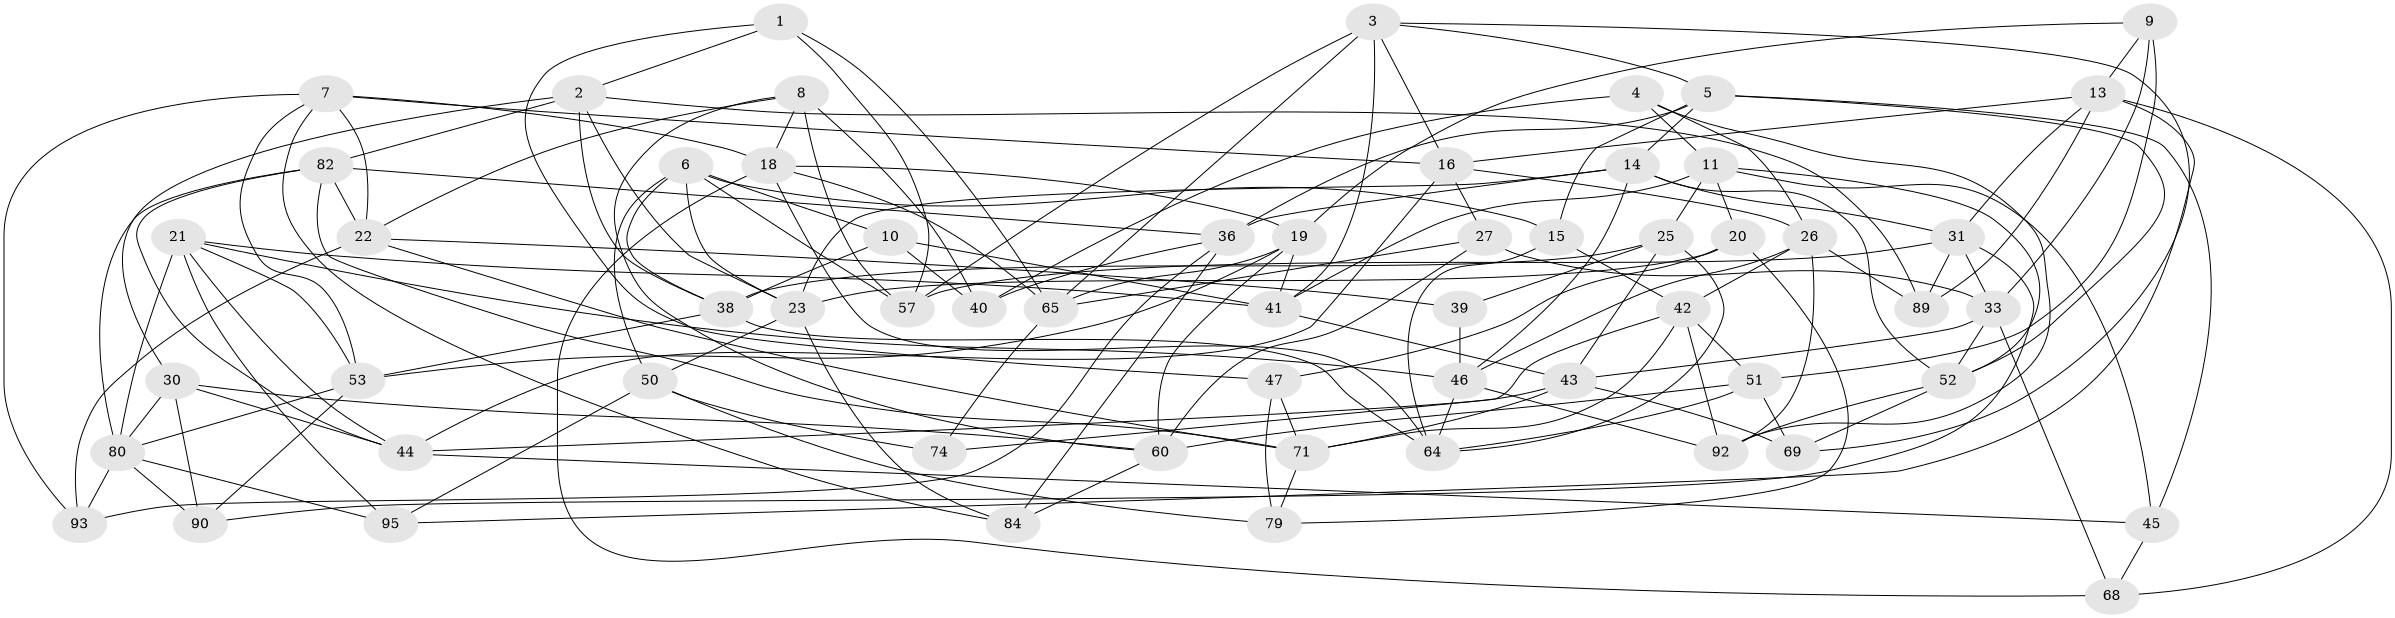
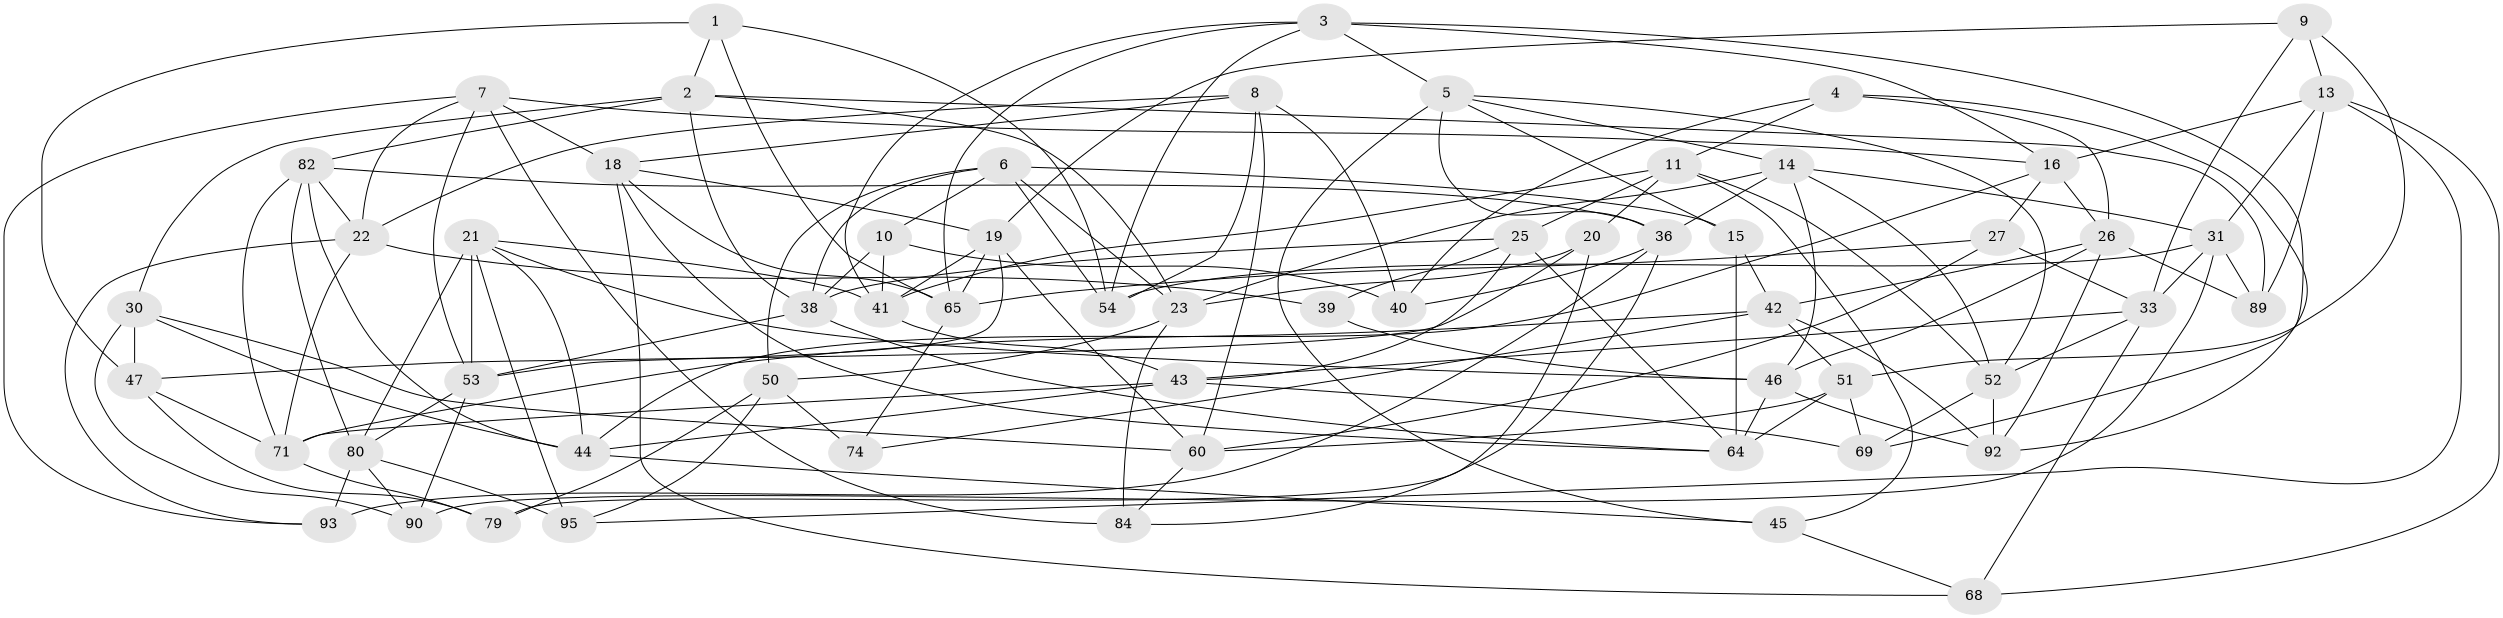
node "57": label "57" -> "54"
edge "30" -- "80": now "30" -- "47"
